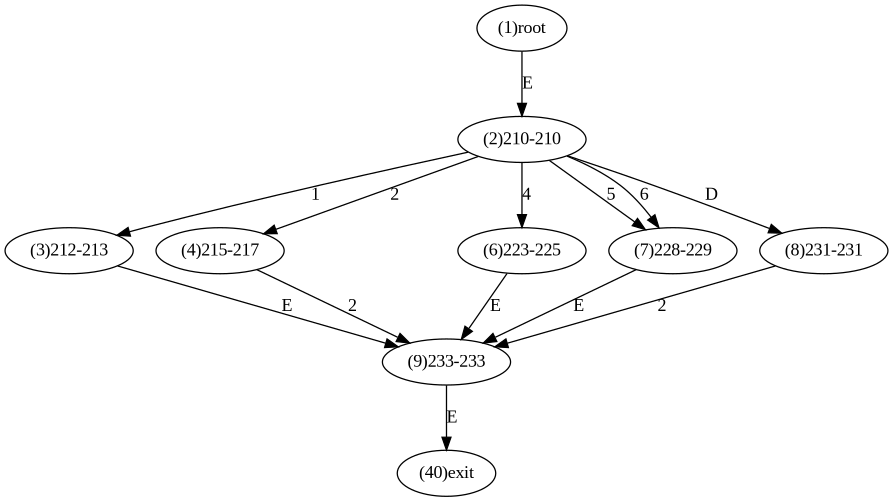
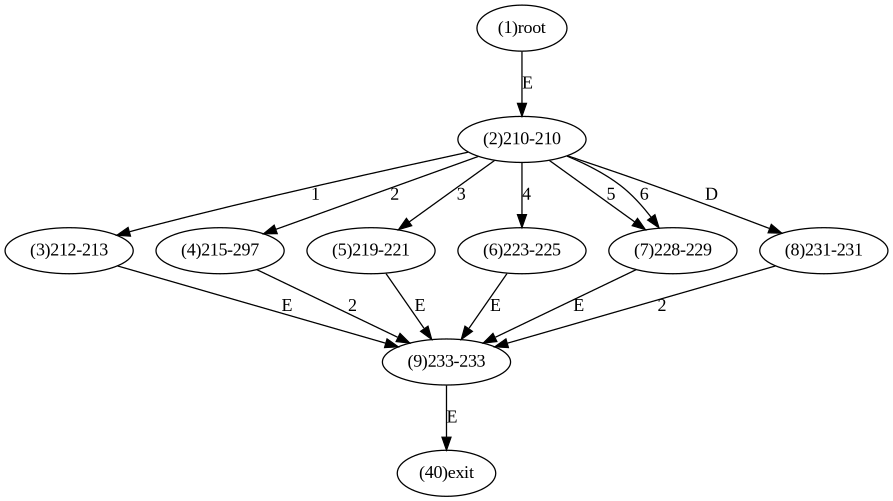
node "(4)215-217": label "(4)215-217" -> "(4)215-297"
node "(5)219-221": added
